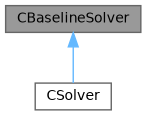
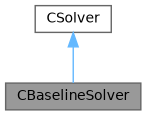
edge "CSolver" -> "CBaselineSolver": reversed
